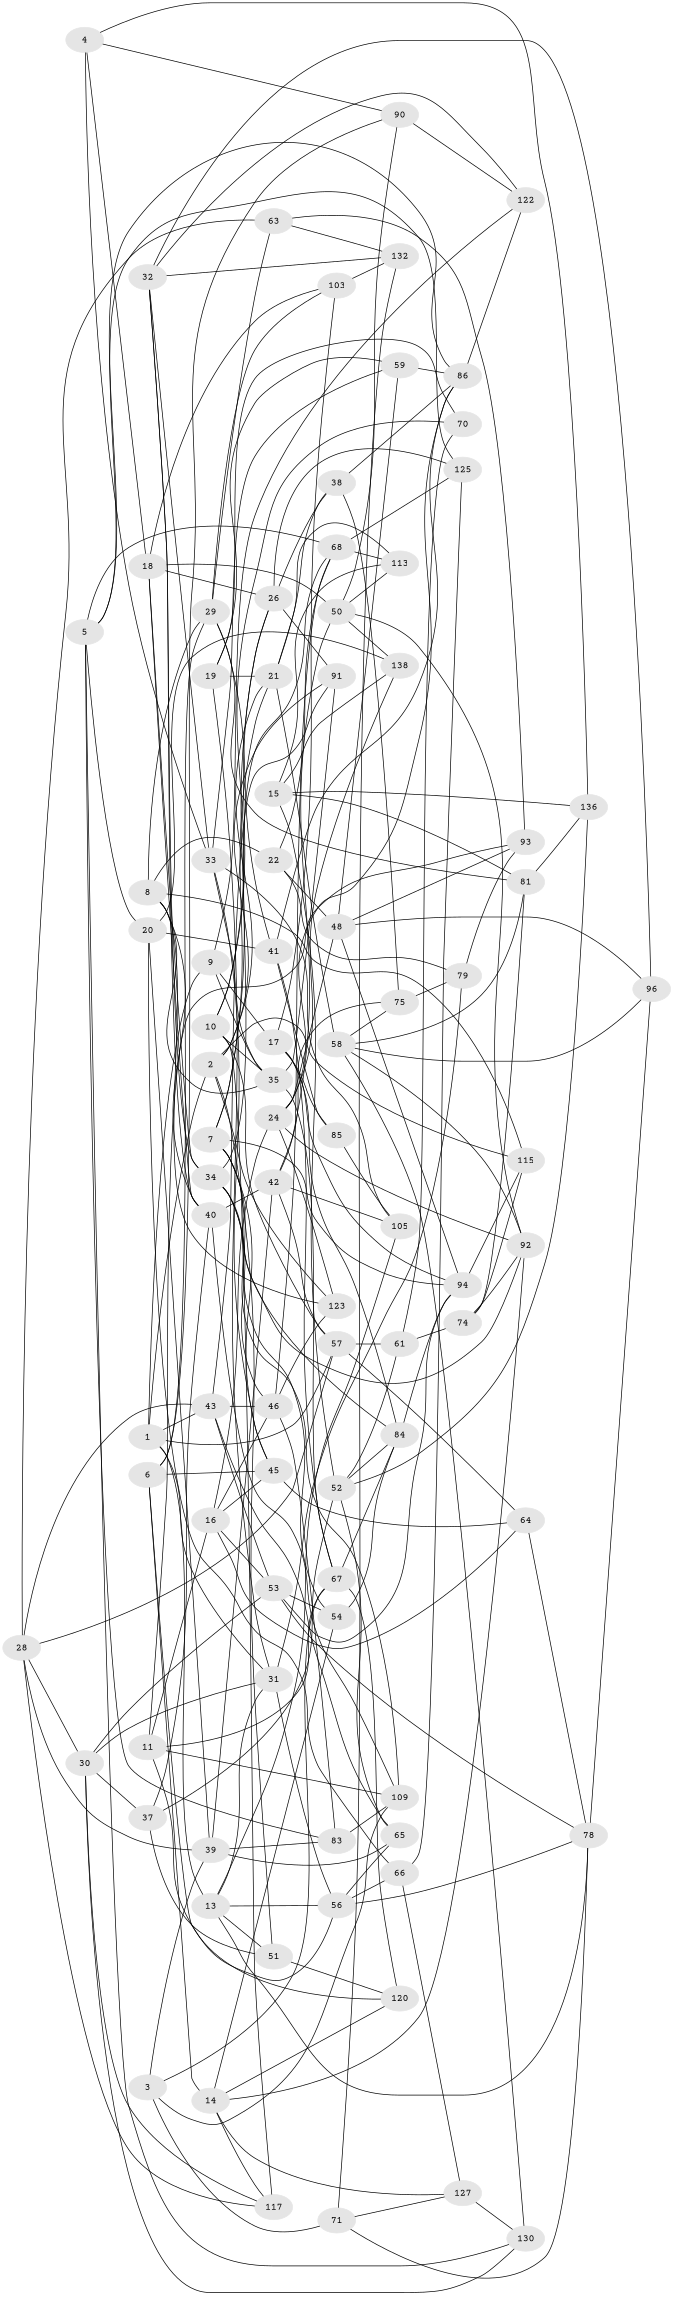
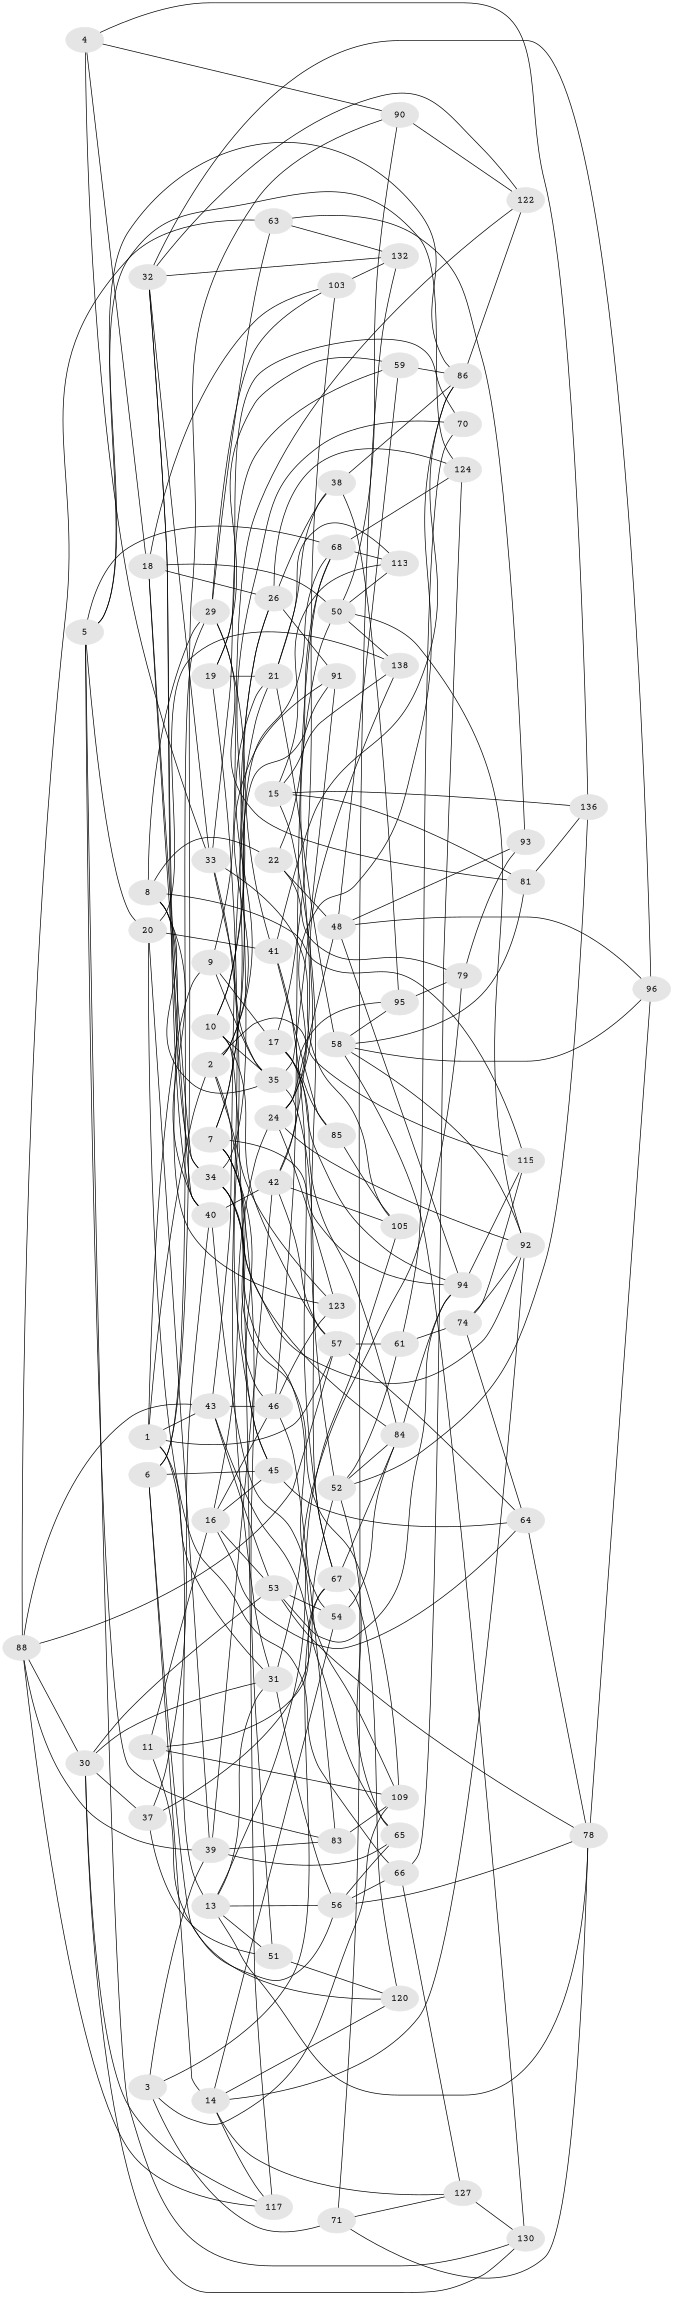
node "125": label "125" -> "124"
node "75": label "75" -> "95"
edge "81" -- "74": now "64" -- "74"
edge "93" -- "11": removed
node "28": label "28" -> "88"
